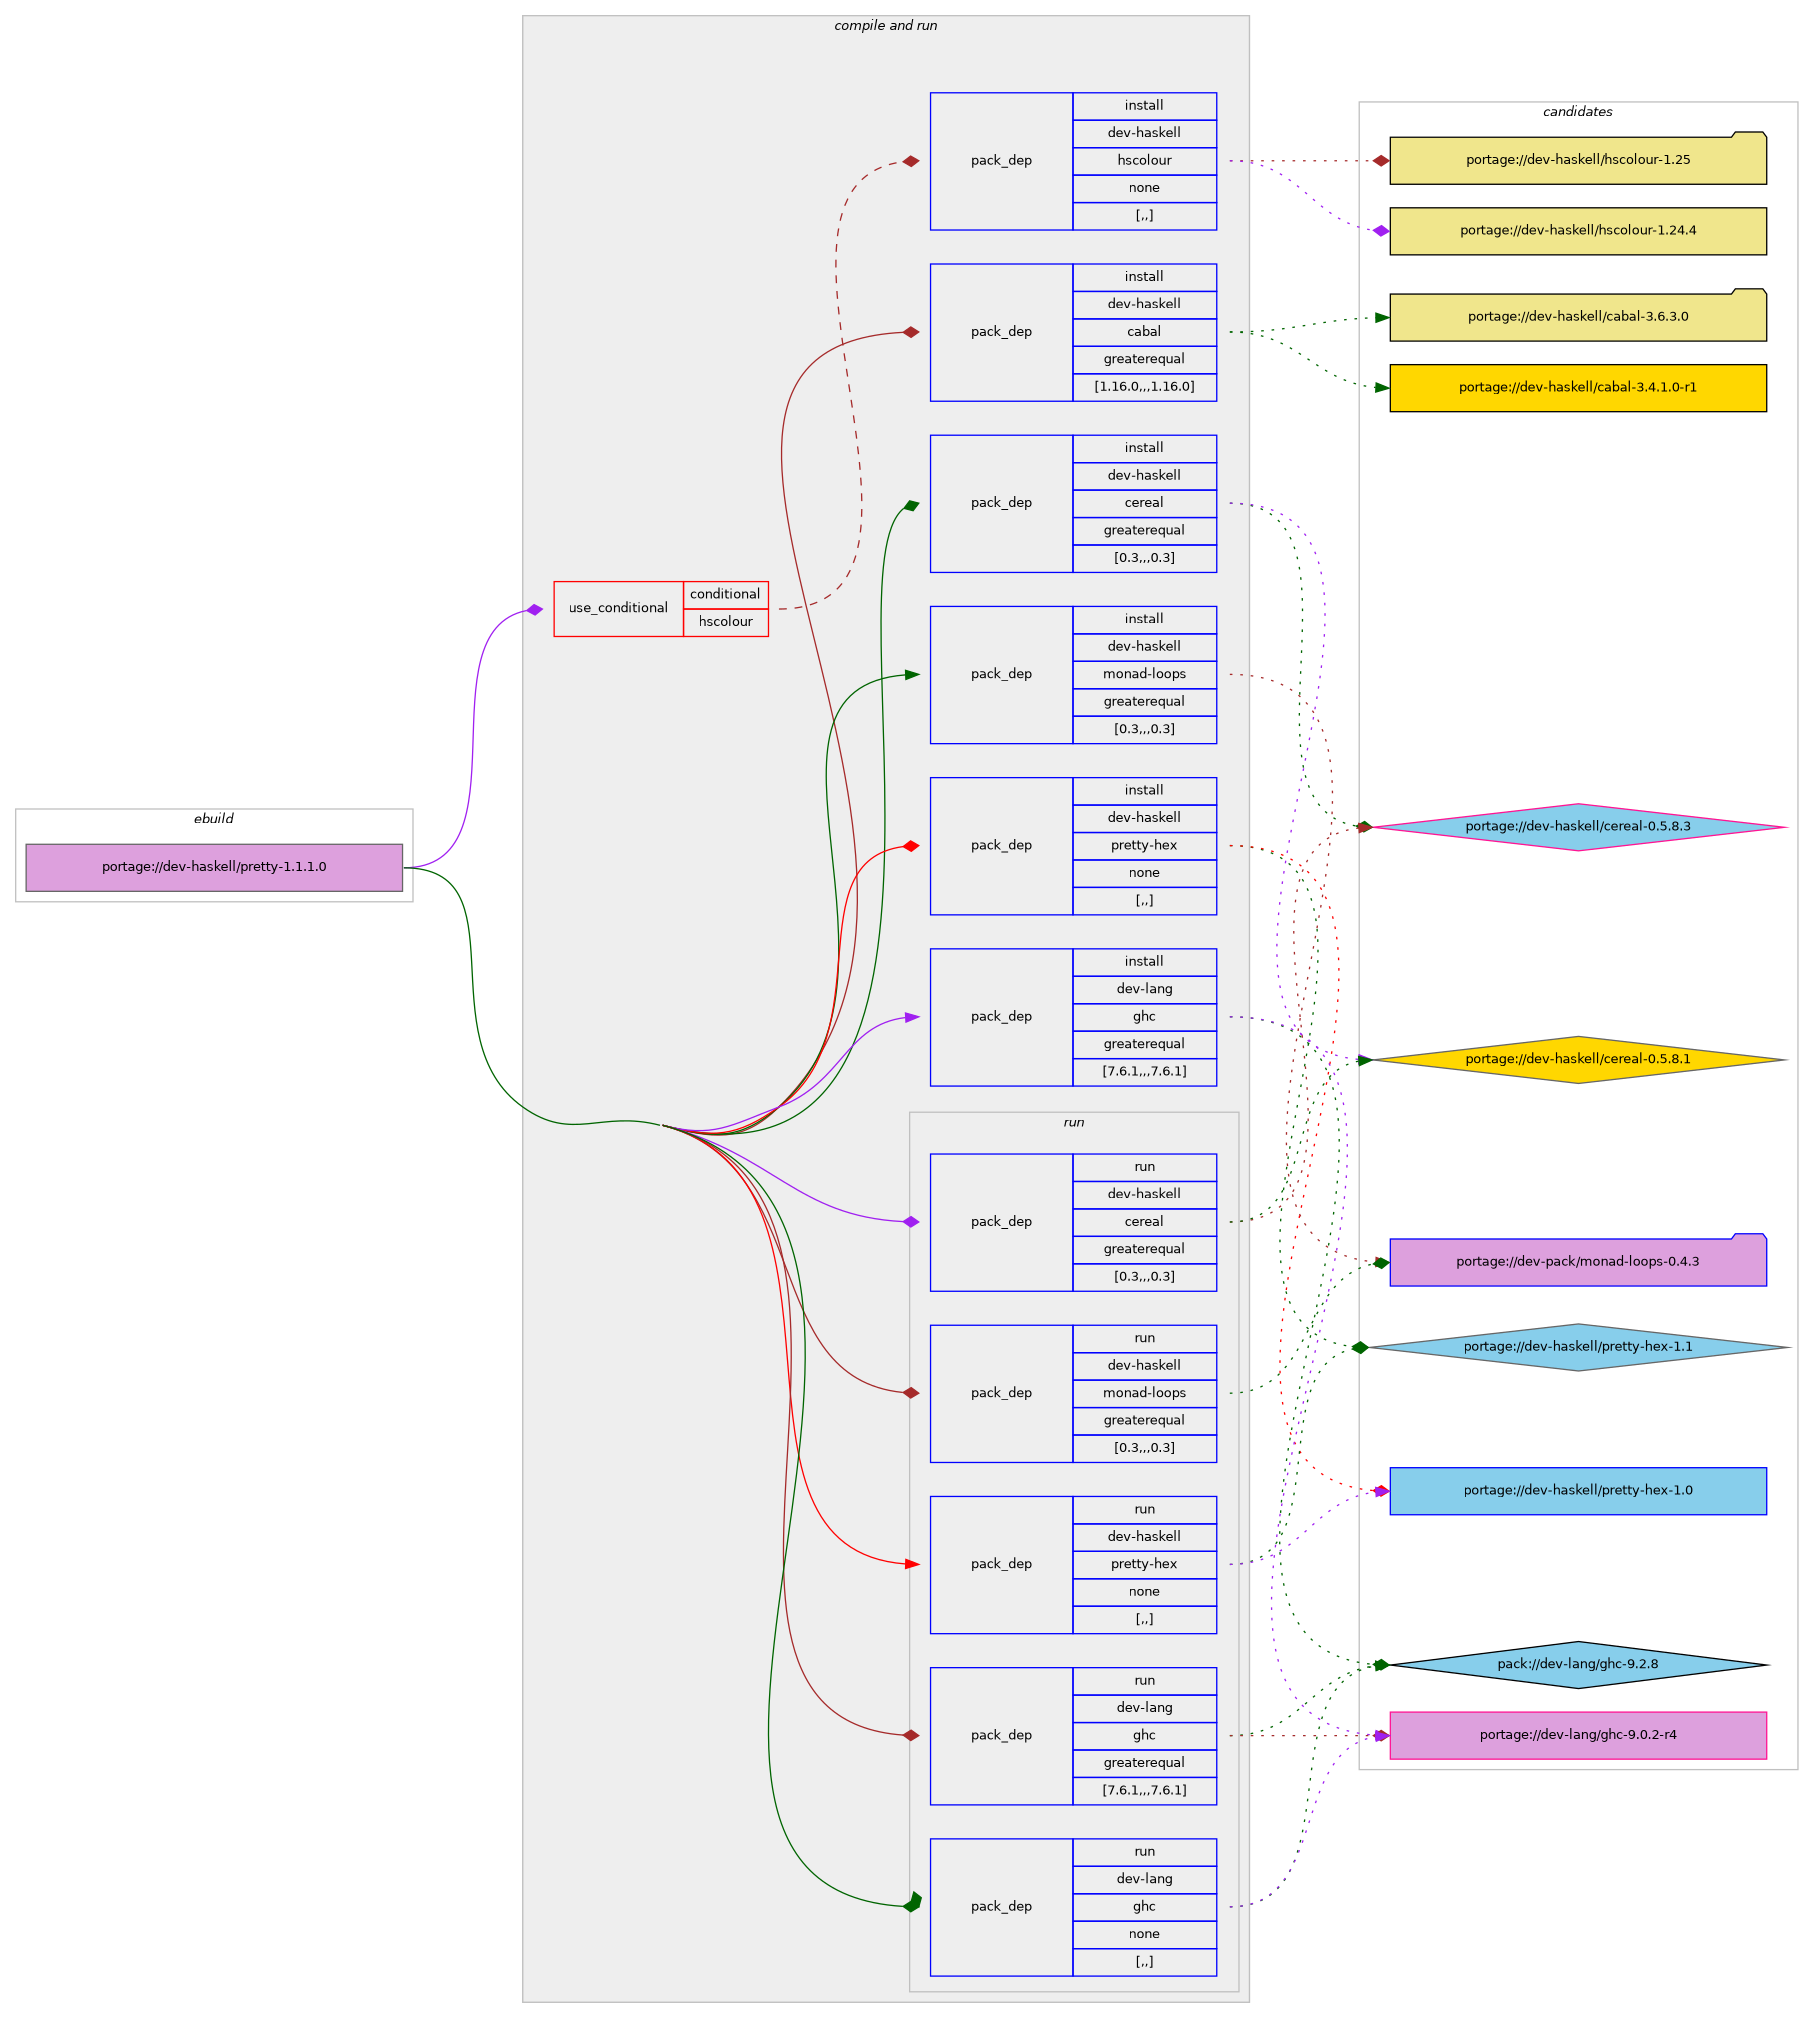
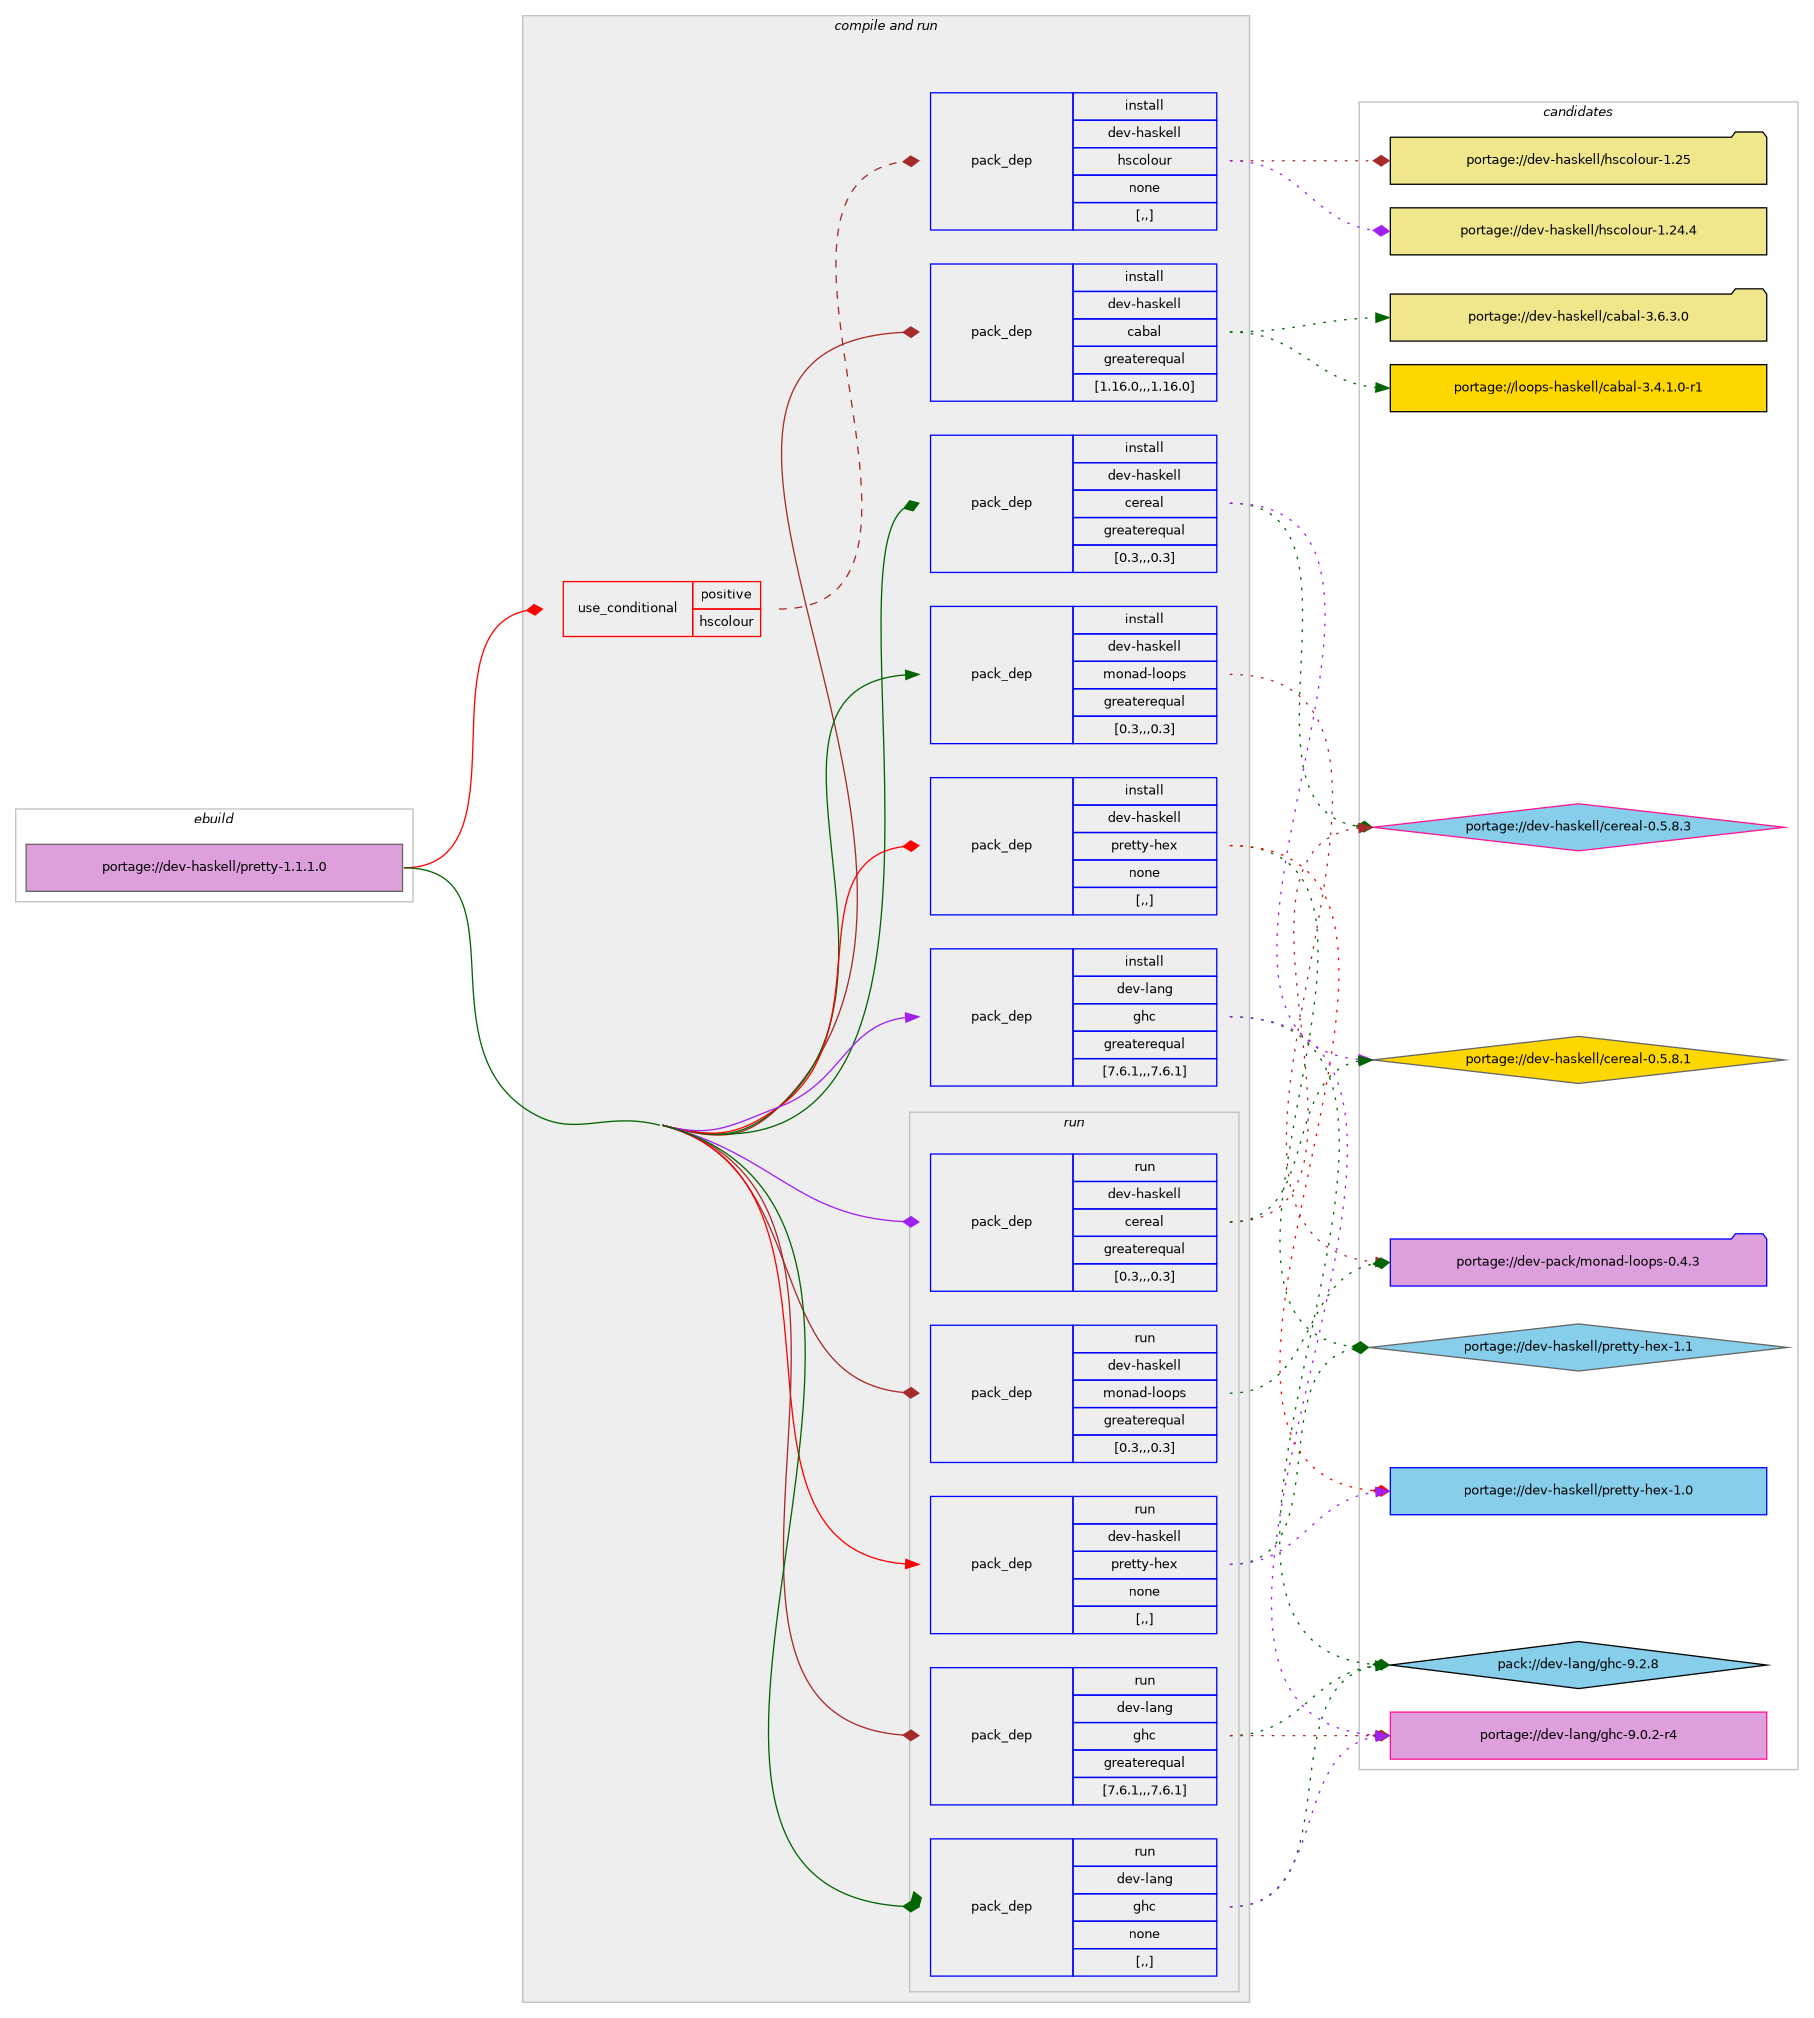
node "portage://dev-haskell/cabal-3.4.1.0-r1": label "portage://dev-haskell/cabal-3.4.1.0-r1" -> "portage://loops-haskell/cabal-3.4.1.0-r1"
node "use_conditional": text "conditional" -> "positive"
edge "portage://dev-haskell/pretty-1.1.1.0" -> "use_conditional": color purple -> red
